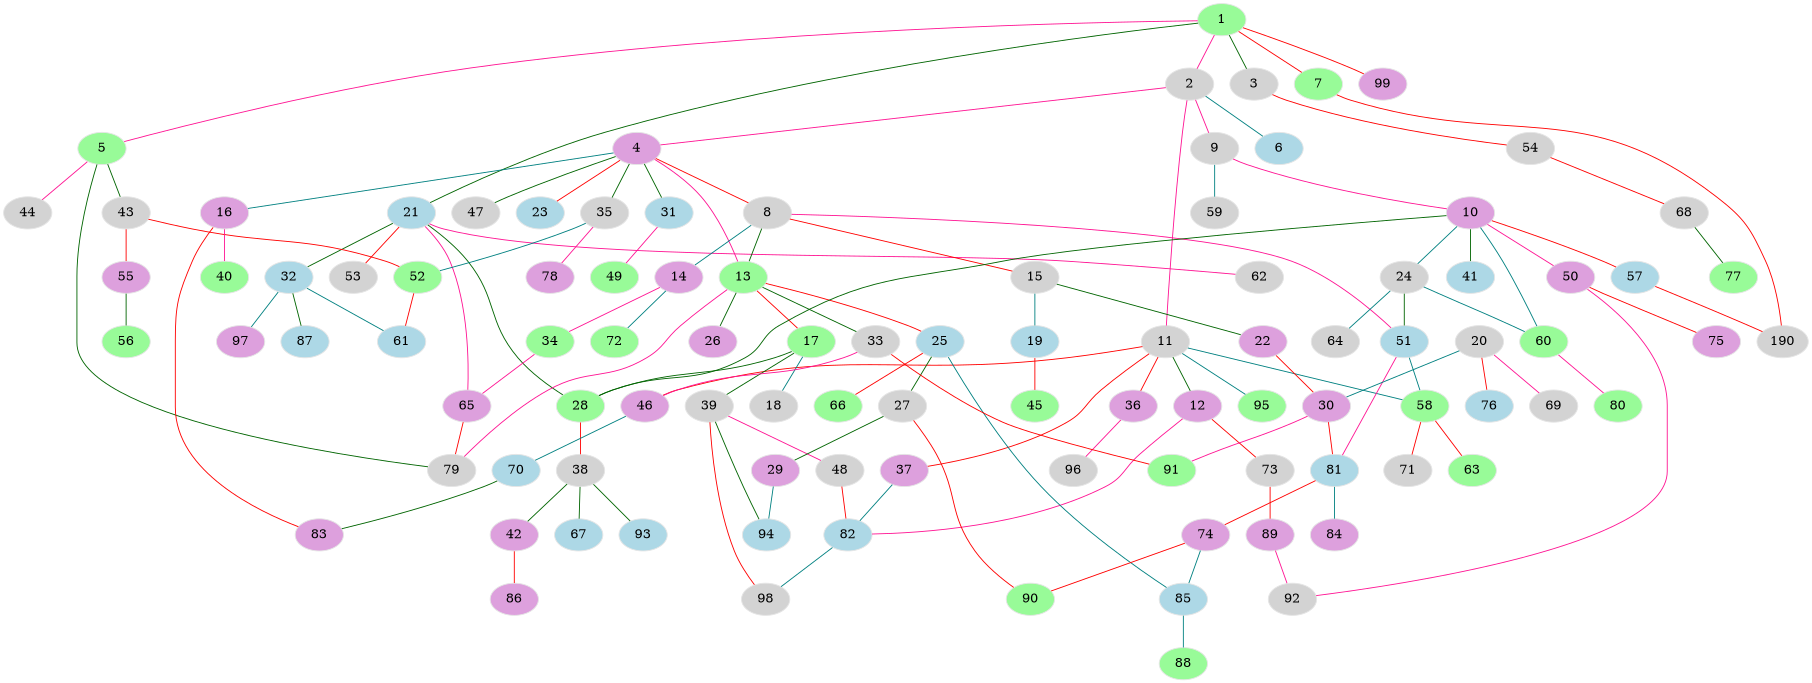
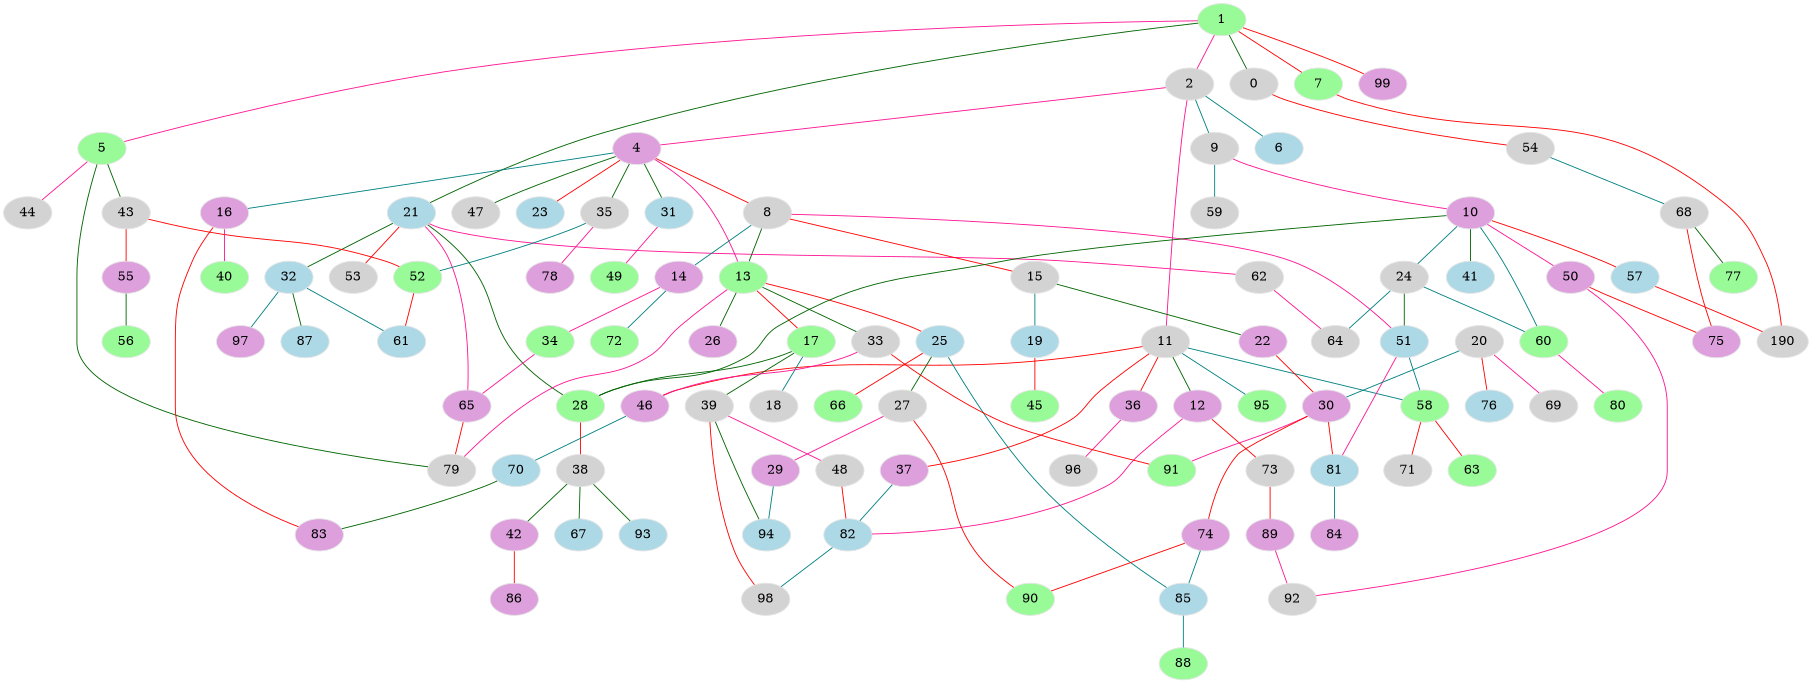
node "3": label "3" -> "0"
edge "2" -- "9": color deeppink -> teal
edge "54" -- "68": color red -> teal
edge "68" -- "75": added
edge "62" -- "64": added
edge "27" -- "29": color darkgreen -> deeppink
edge "81" -- "74": now "30" -- "74"
